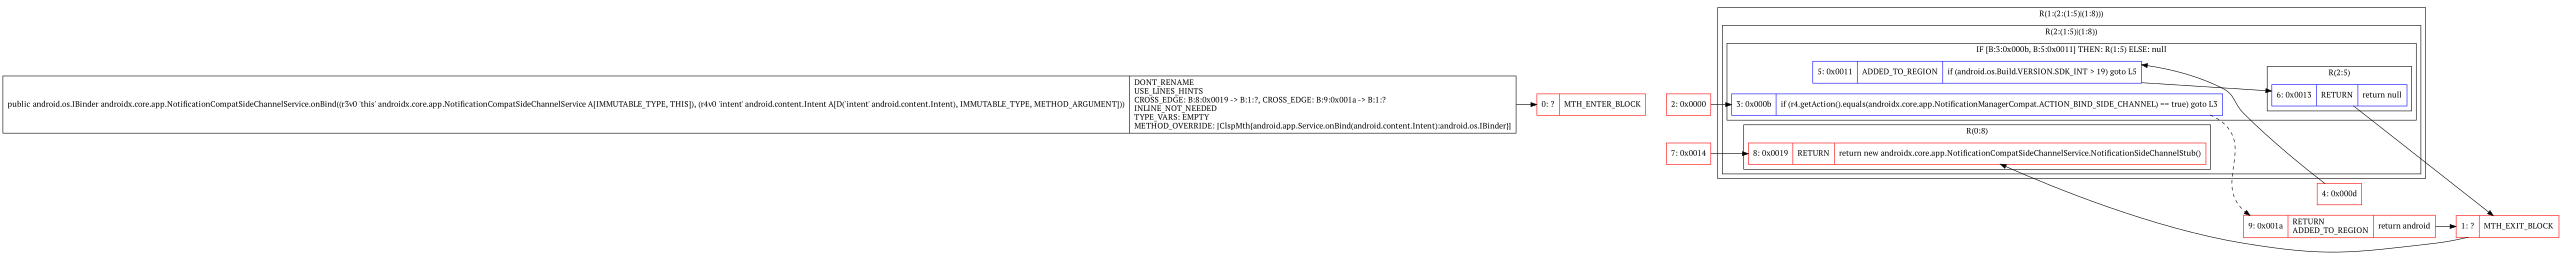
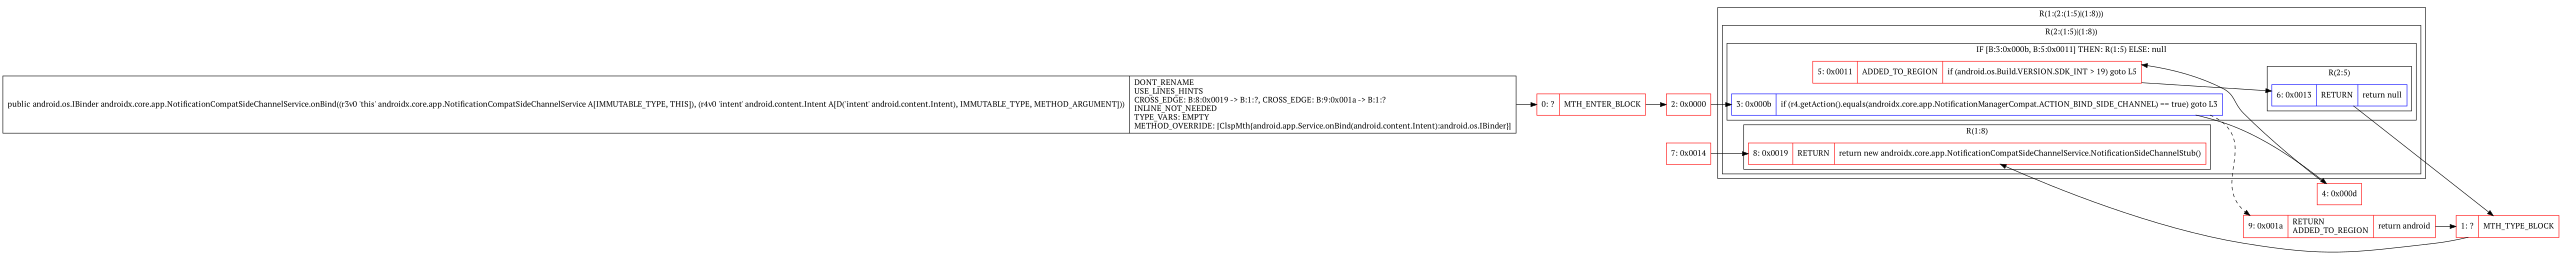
node "5: 0x0011": color blue -> red
edge "0: ?" -> "2: 0x0000": added
cluster "R(0:8)": label "R(0:8)" -> "R(1:8)"
edge "3: 0x000b" -> "4: 0x000d": added
node "1: ?": text "MTH_EXIT_BLOCK" -> "MTH_TYPE_BLOCK"
